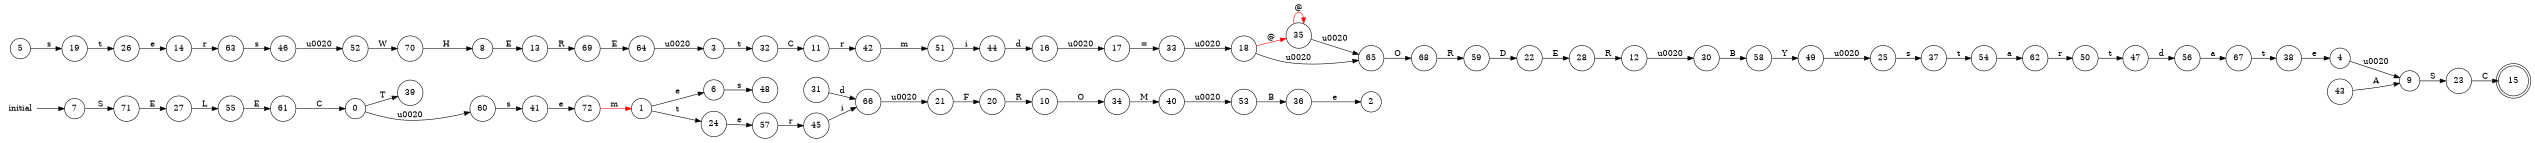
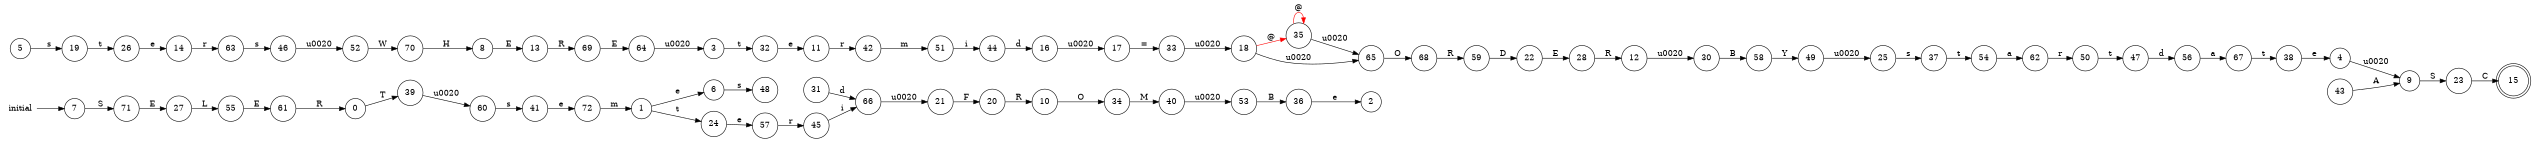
edge "32" -> "11": label "C" -> "e"
edge "61" -> "0": label "C" -> "R"
edge "72" -> "1": color red -> black
edge "0" -> "60": now "39" -> "60"
